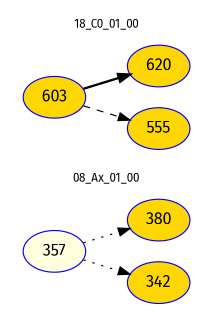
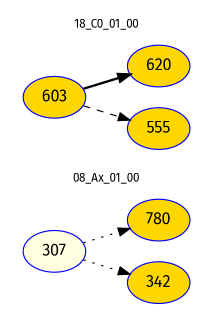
node "380": label "380" -> "780"
node "357": label "357" -> "307"
